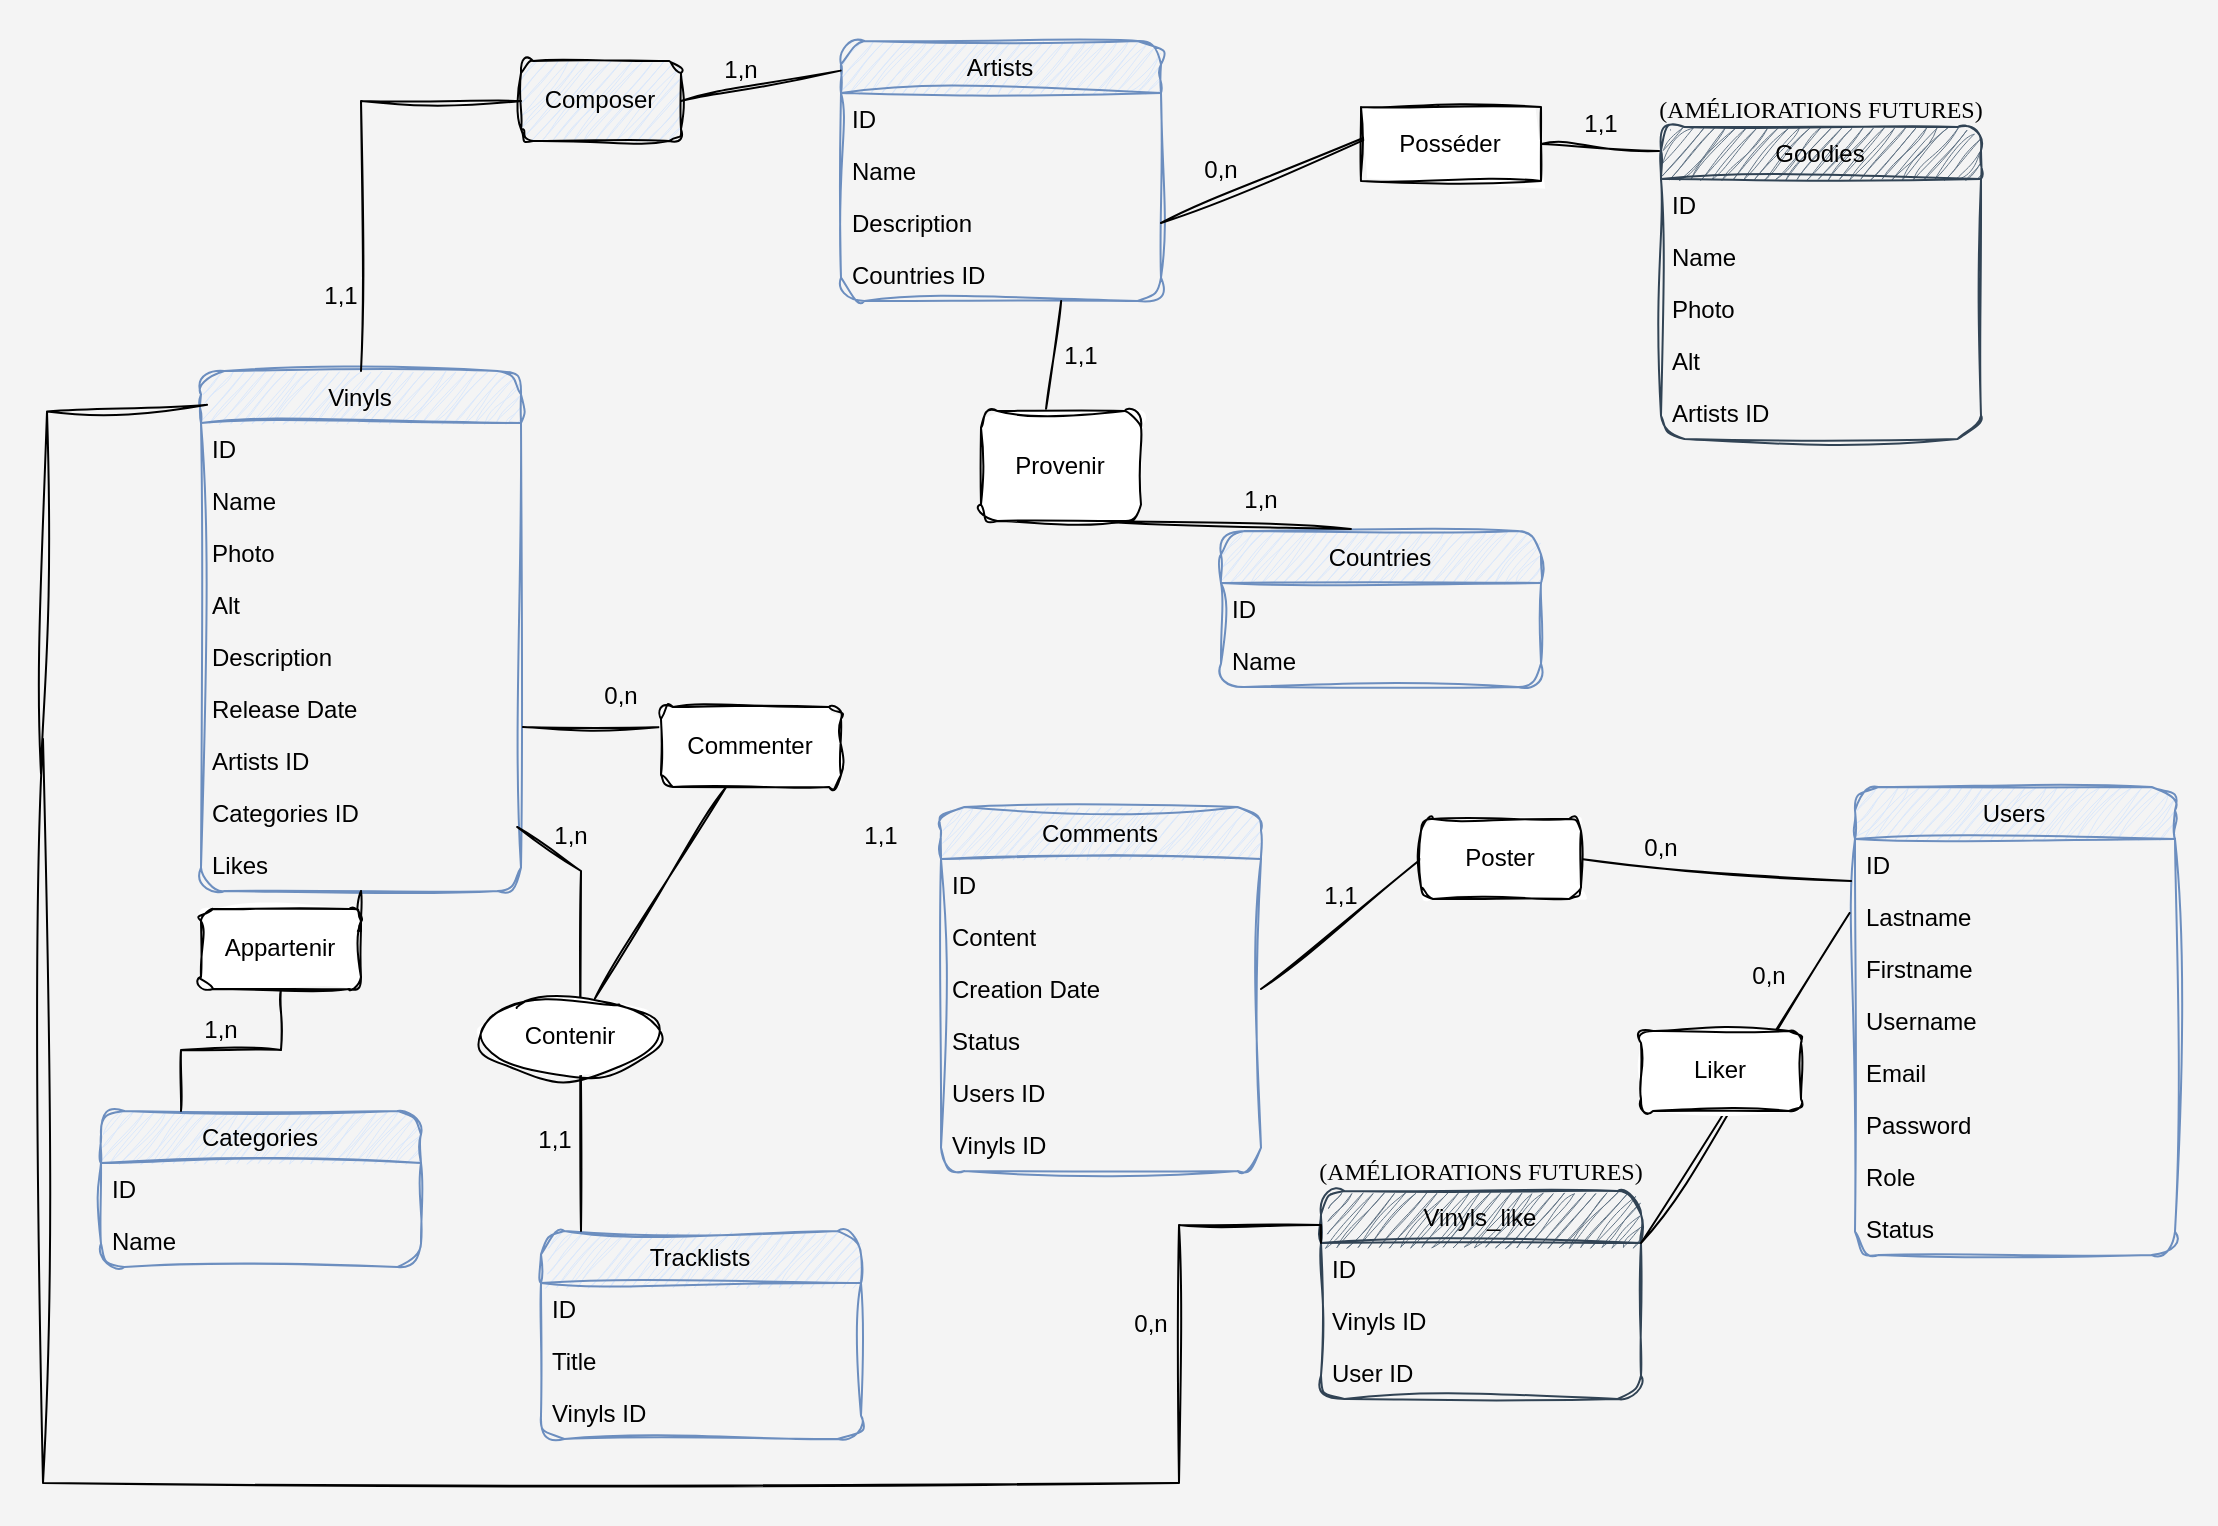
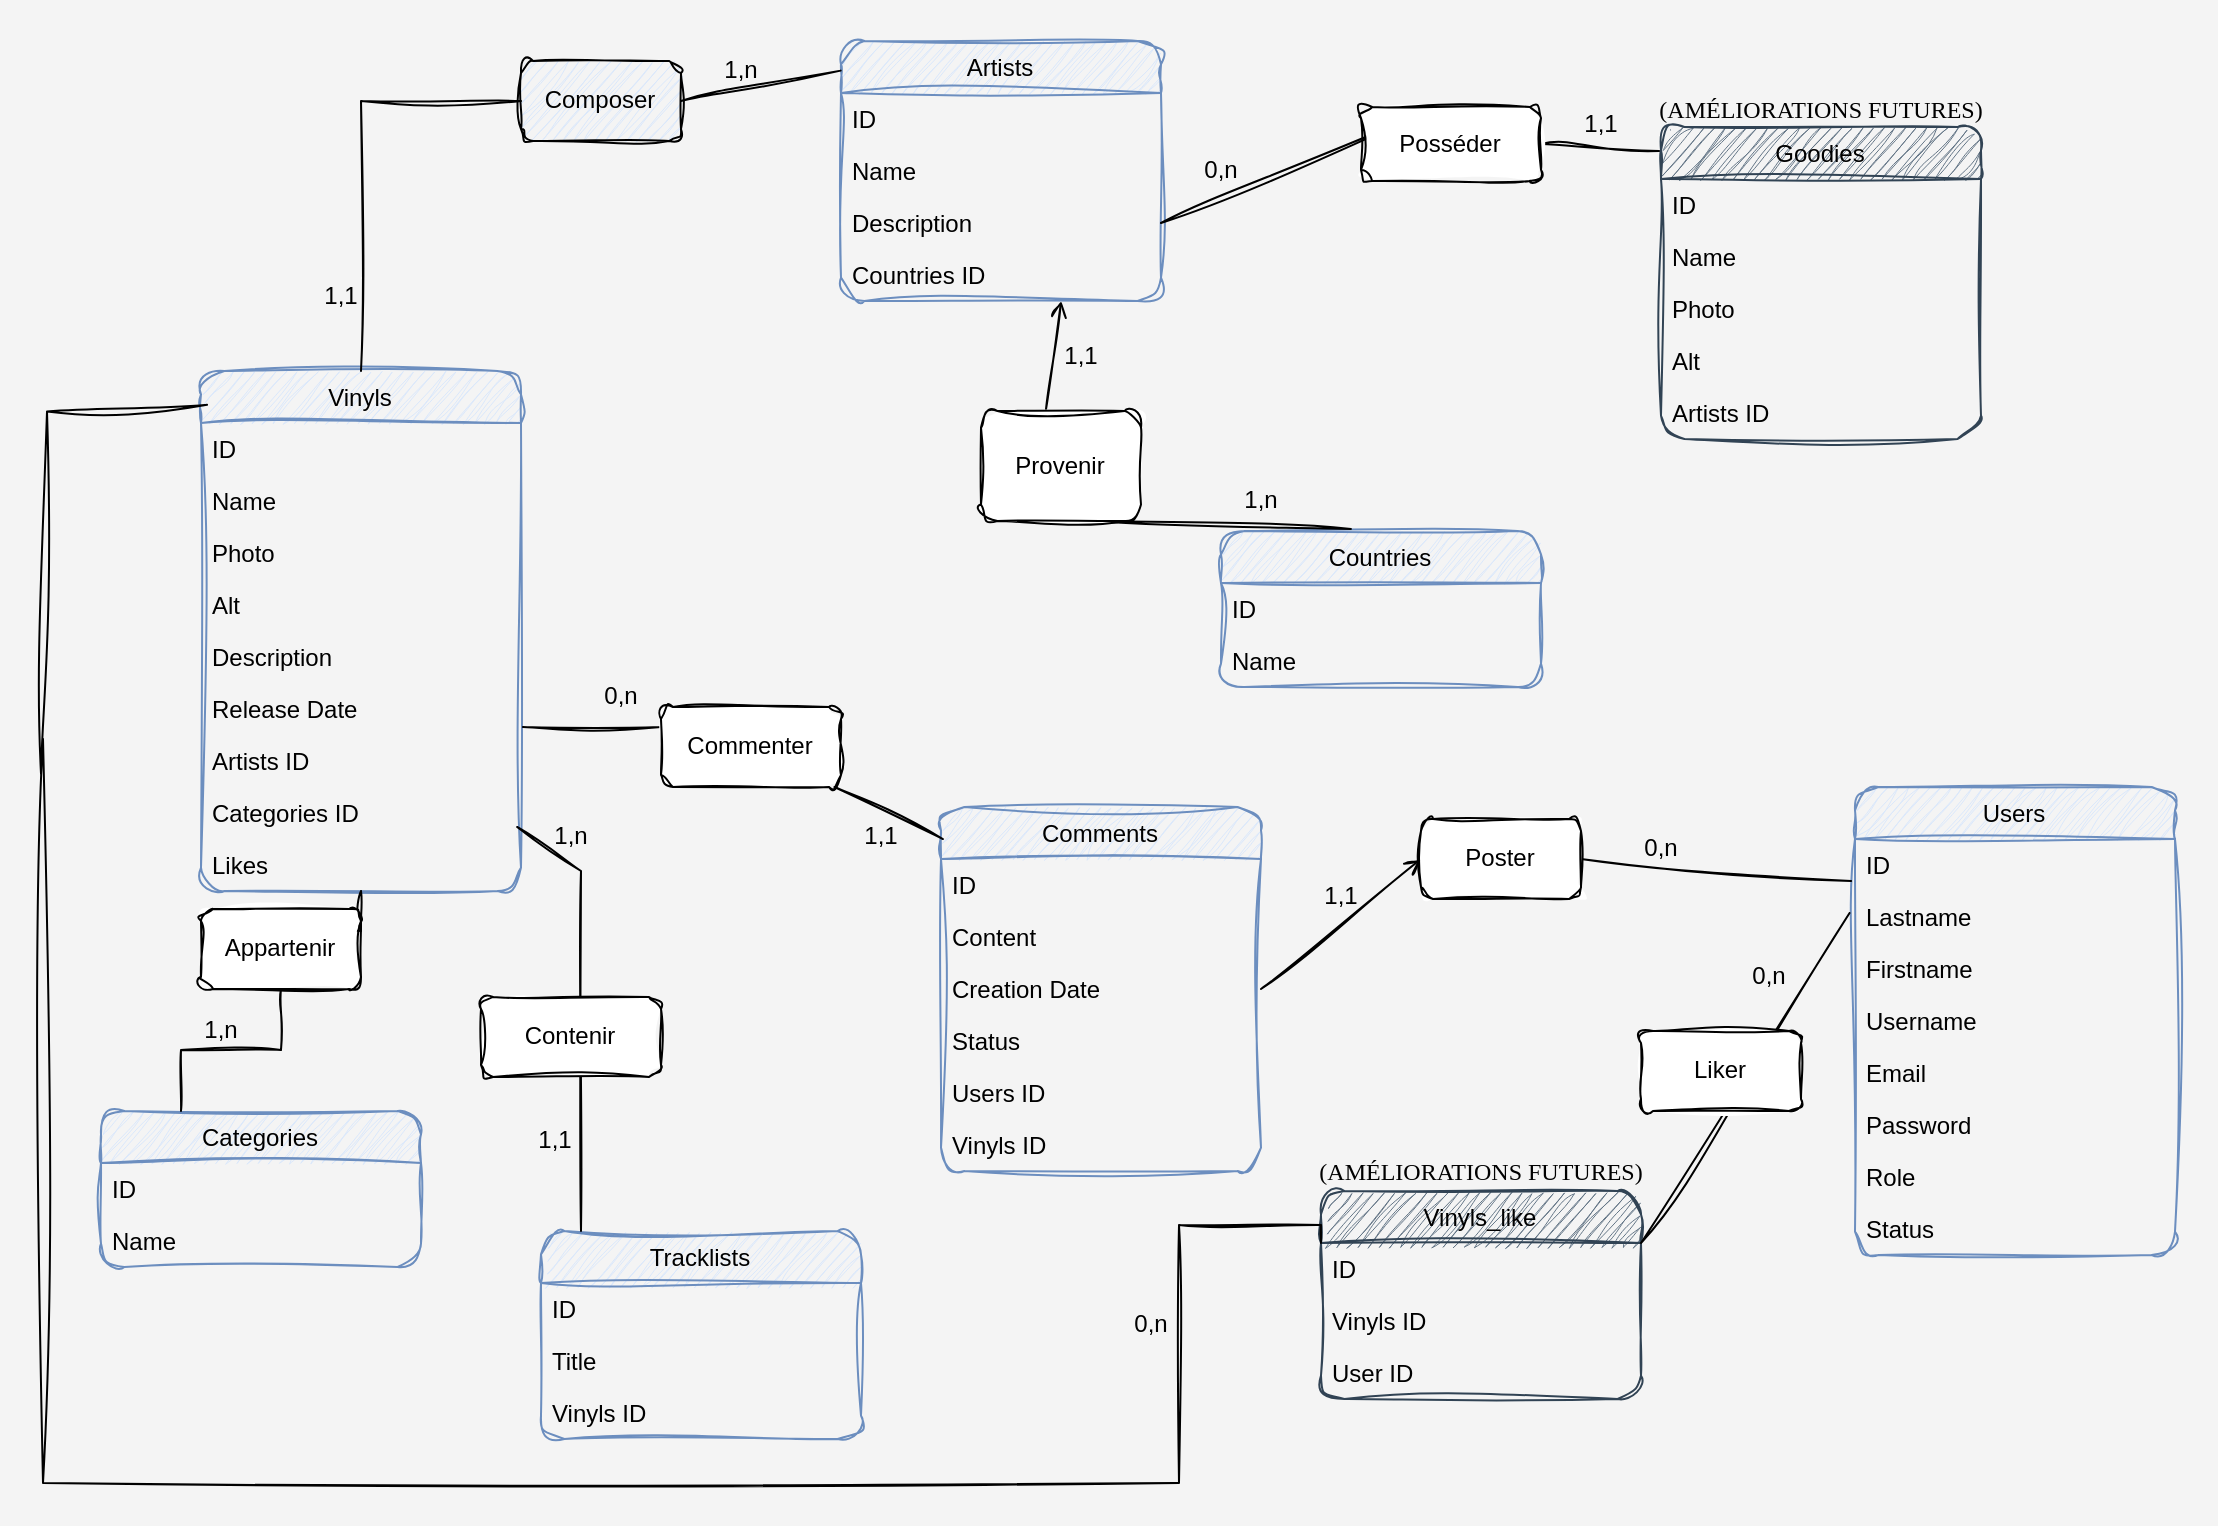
node "Posséder": shape rectangle -> rounded rectangle
edge "Countries ID" -- "Provenir": arrowhead none -> open
edge "Poster" -- "Creation Date": arrowhead none -> open
edge "Commenter" -- "Contenir": now "Commenter" -- "Comments"
node "Contenir": shape ellipse -> rounded rectangle
